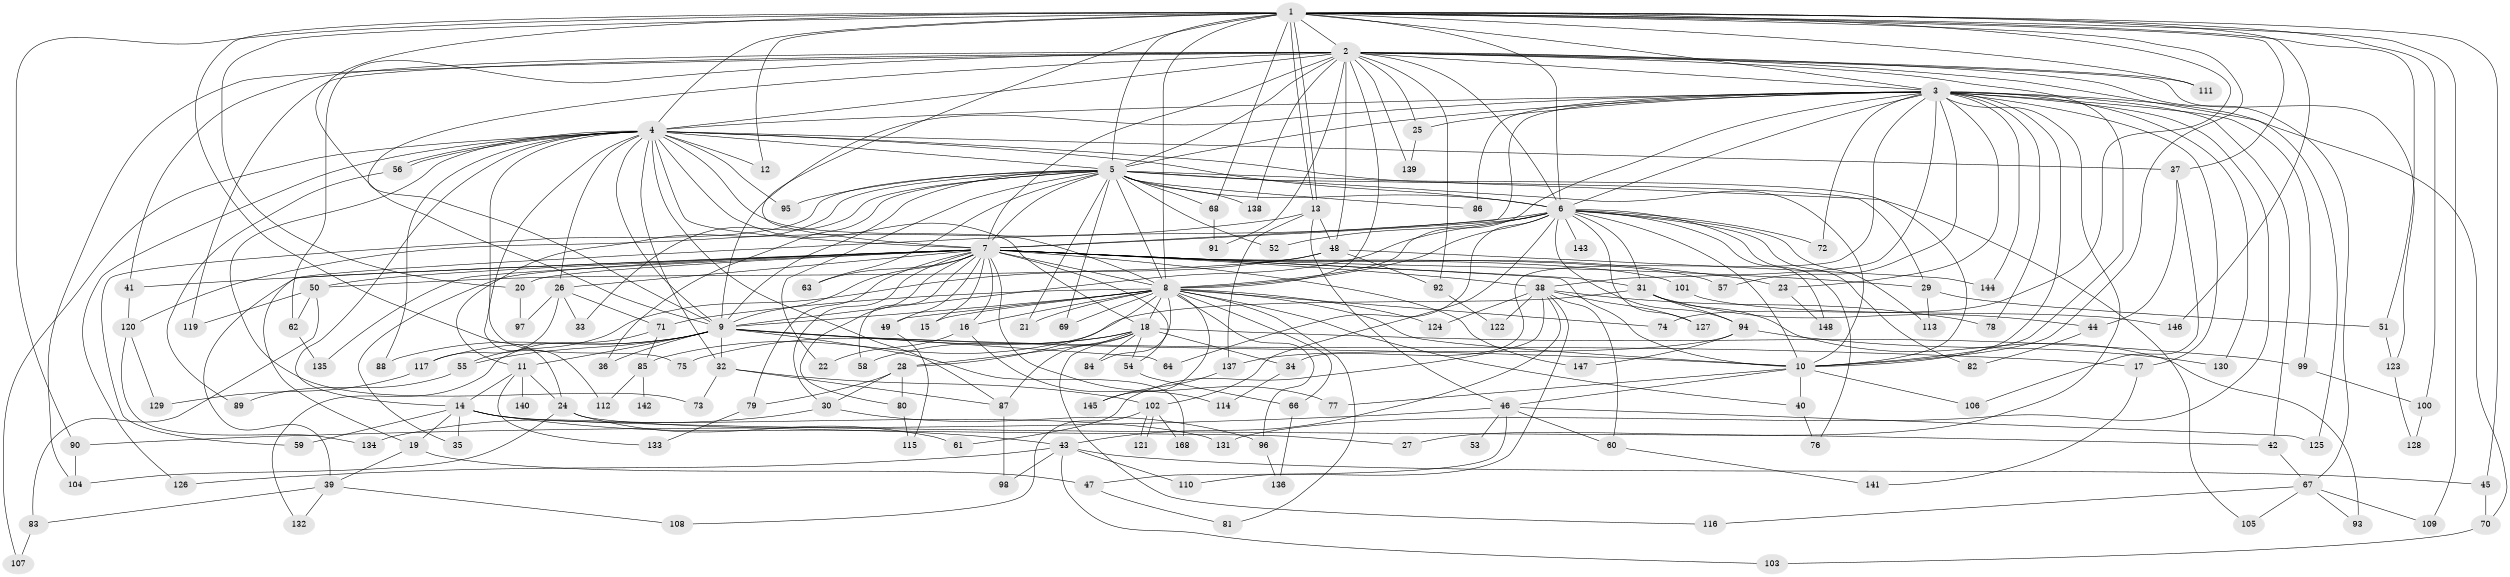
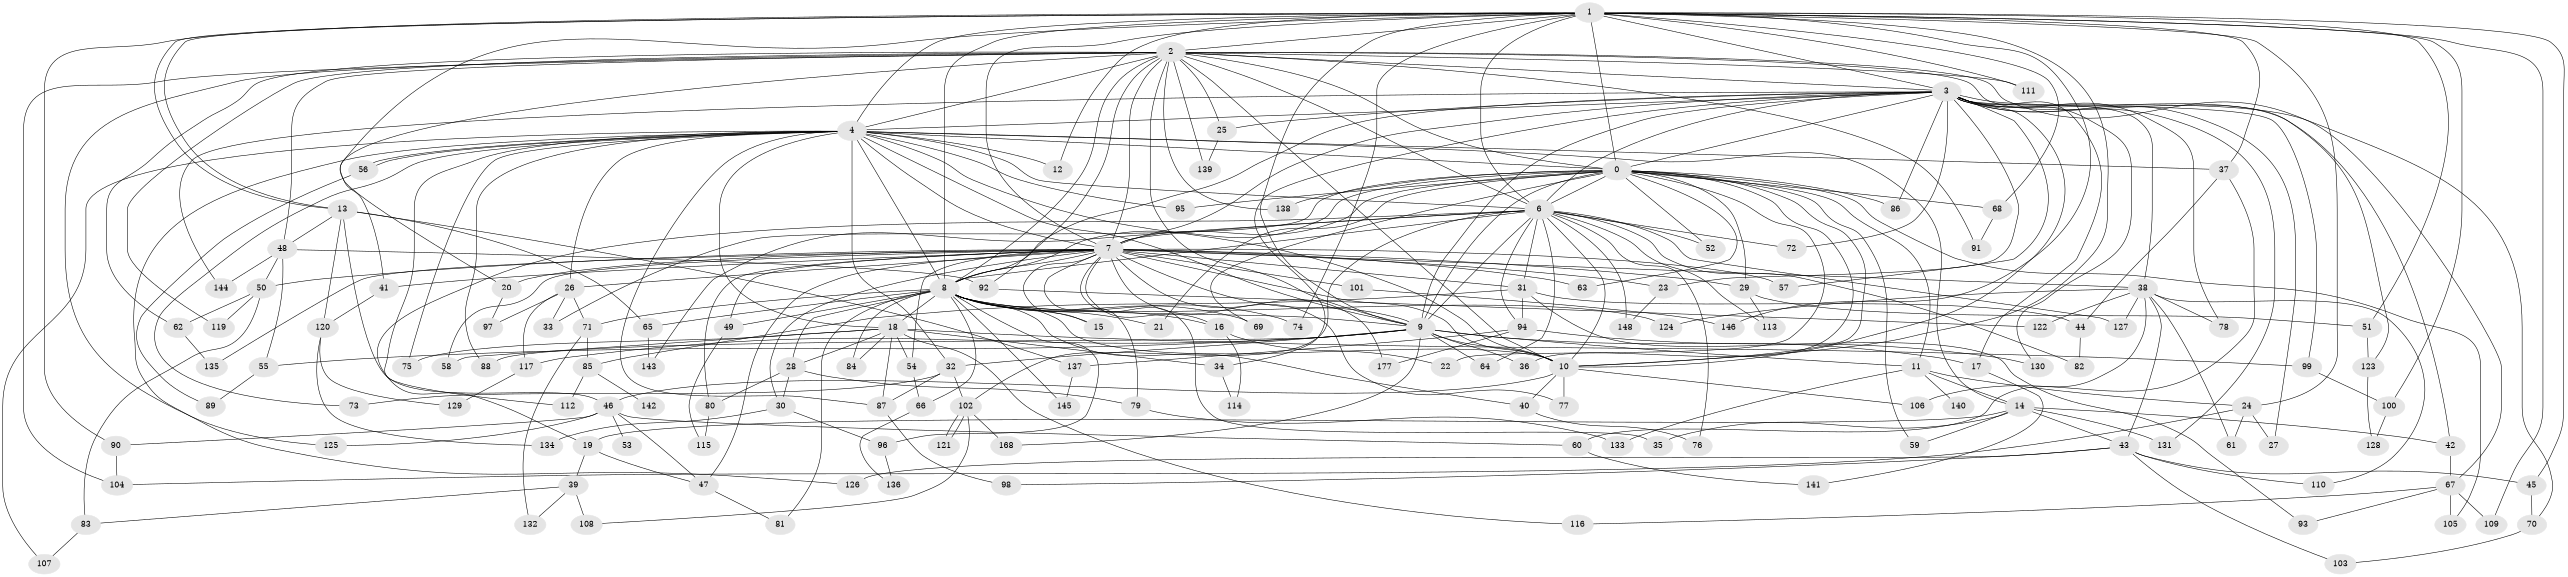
node "5": label "5" -> "0"
edge "7" -- "39": now "7" -- "47"
node "65": added
node "147": label "147" -> "177"
